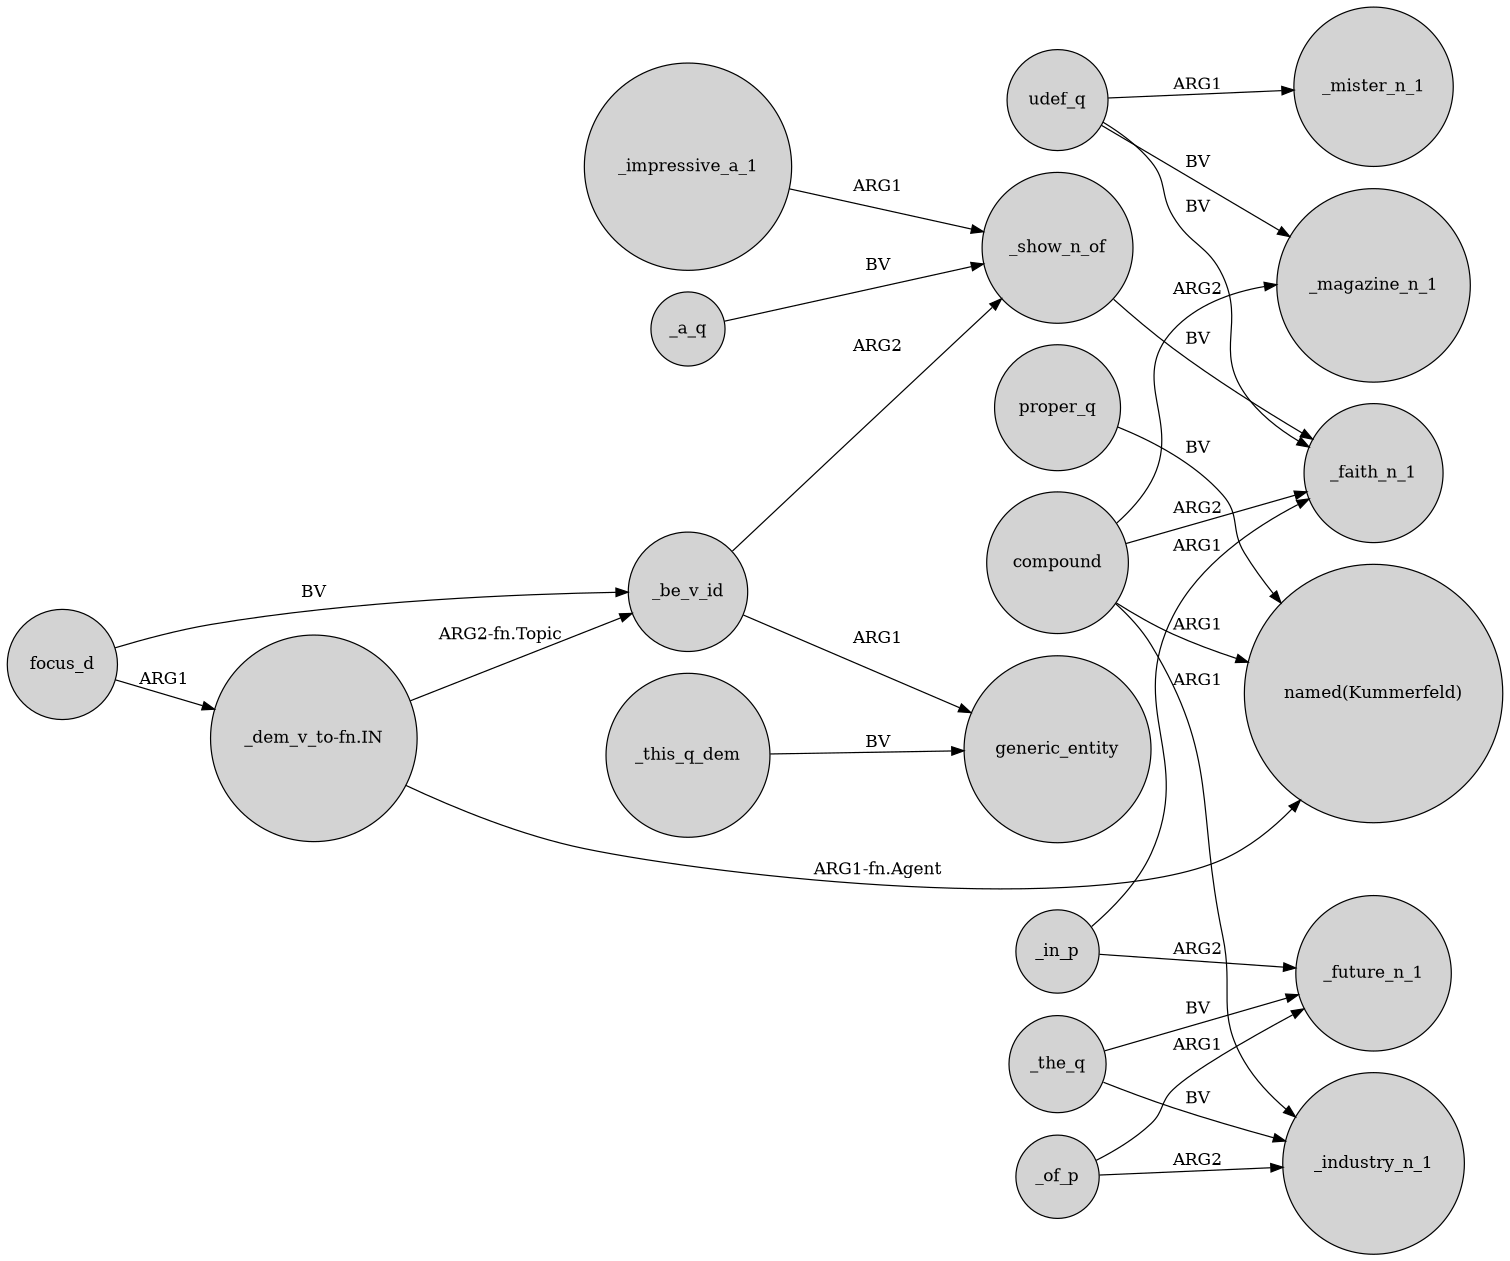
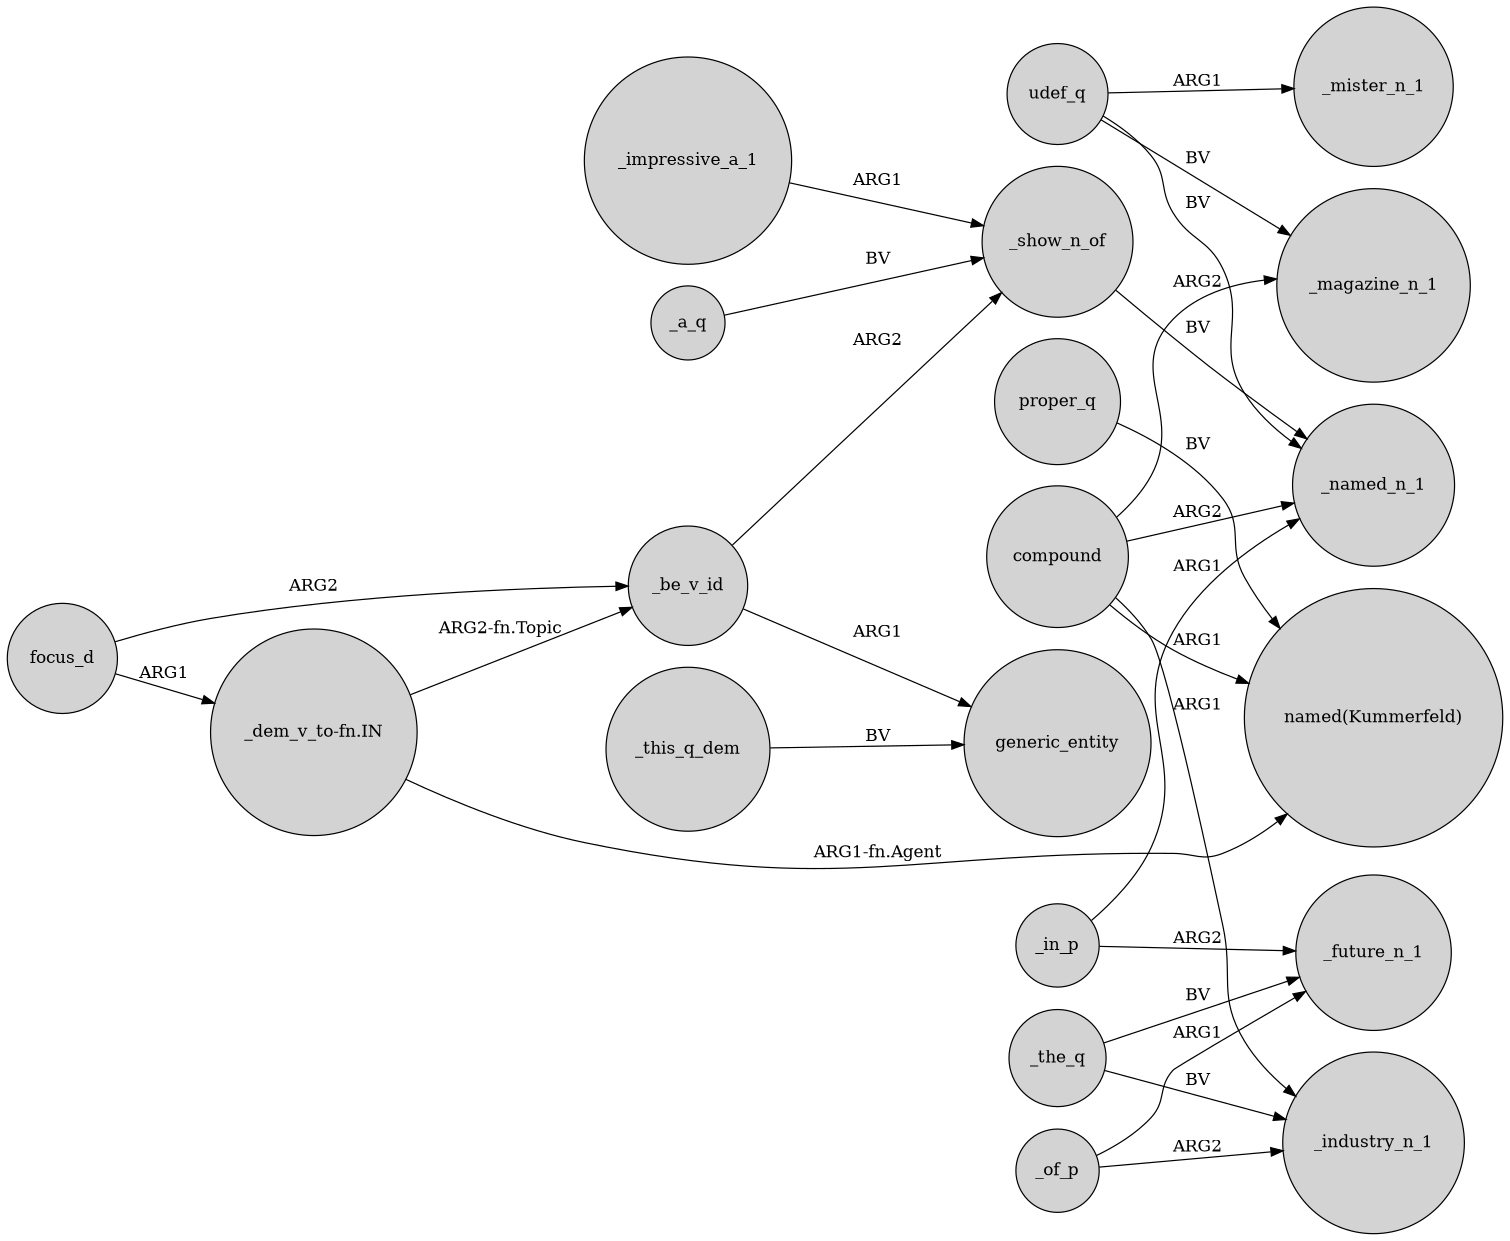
node "_faith_n_1": label "_faith_n_1" -> "_named_n_1"
edge "focus_d" -> "_be_v_id": label "BV" -> "ARG2"
